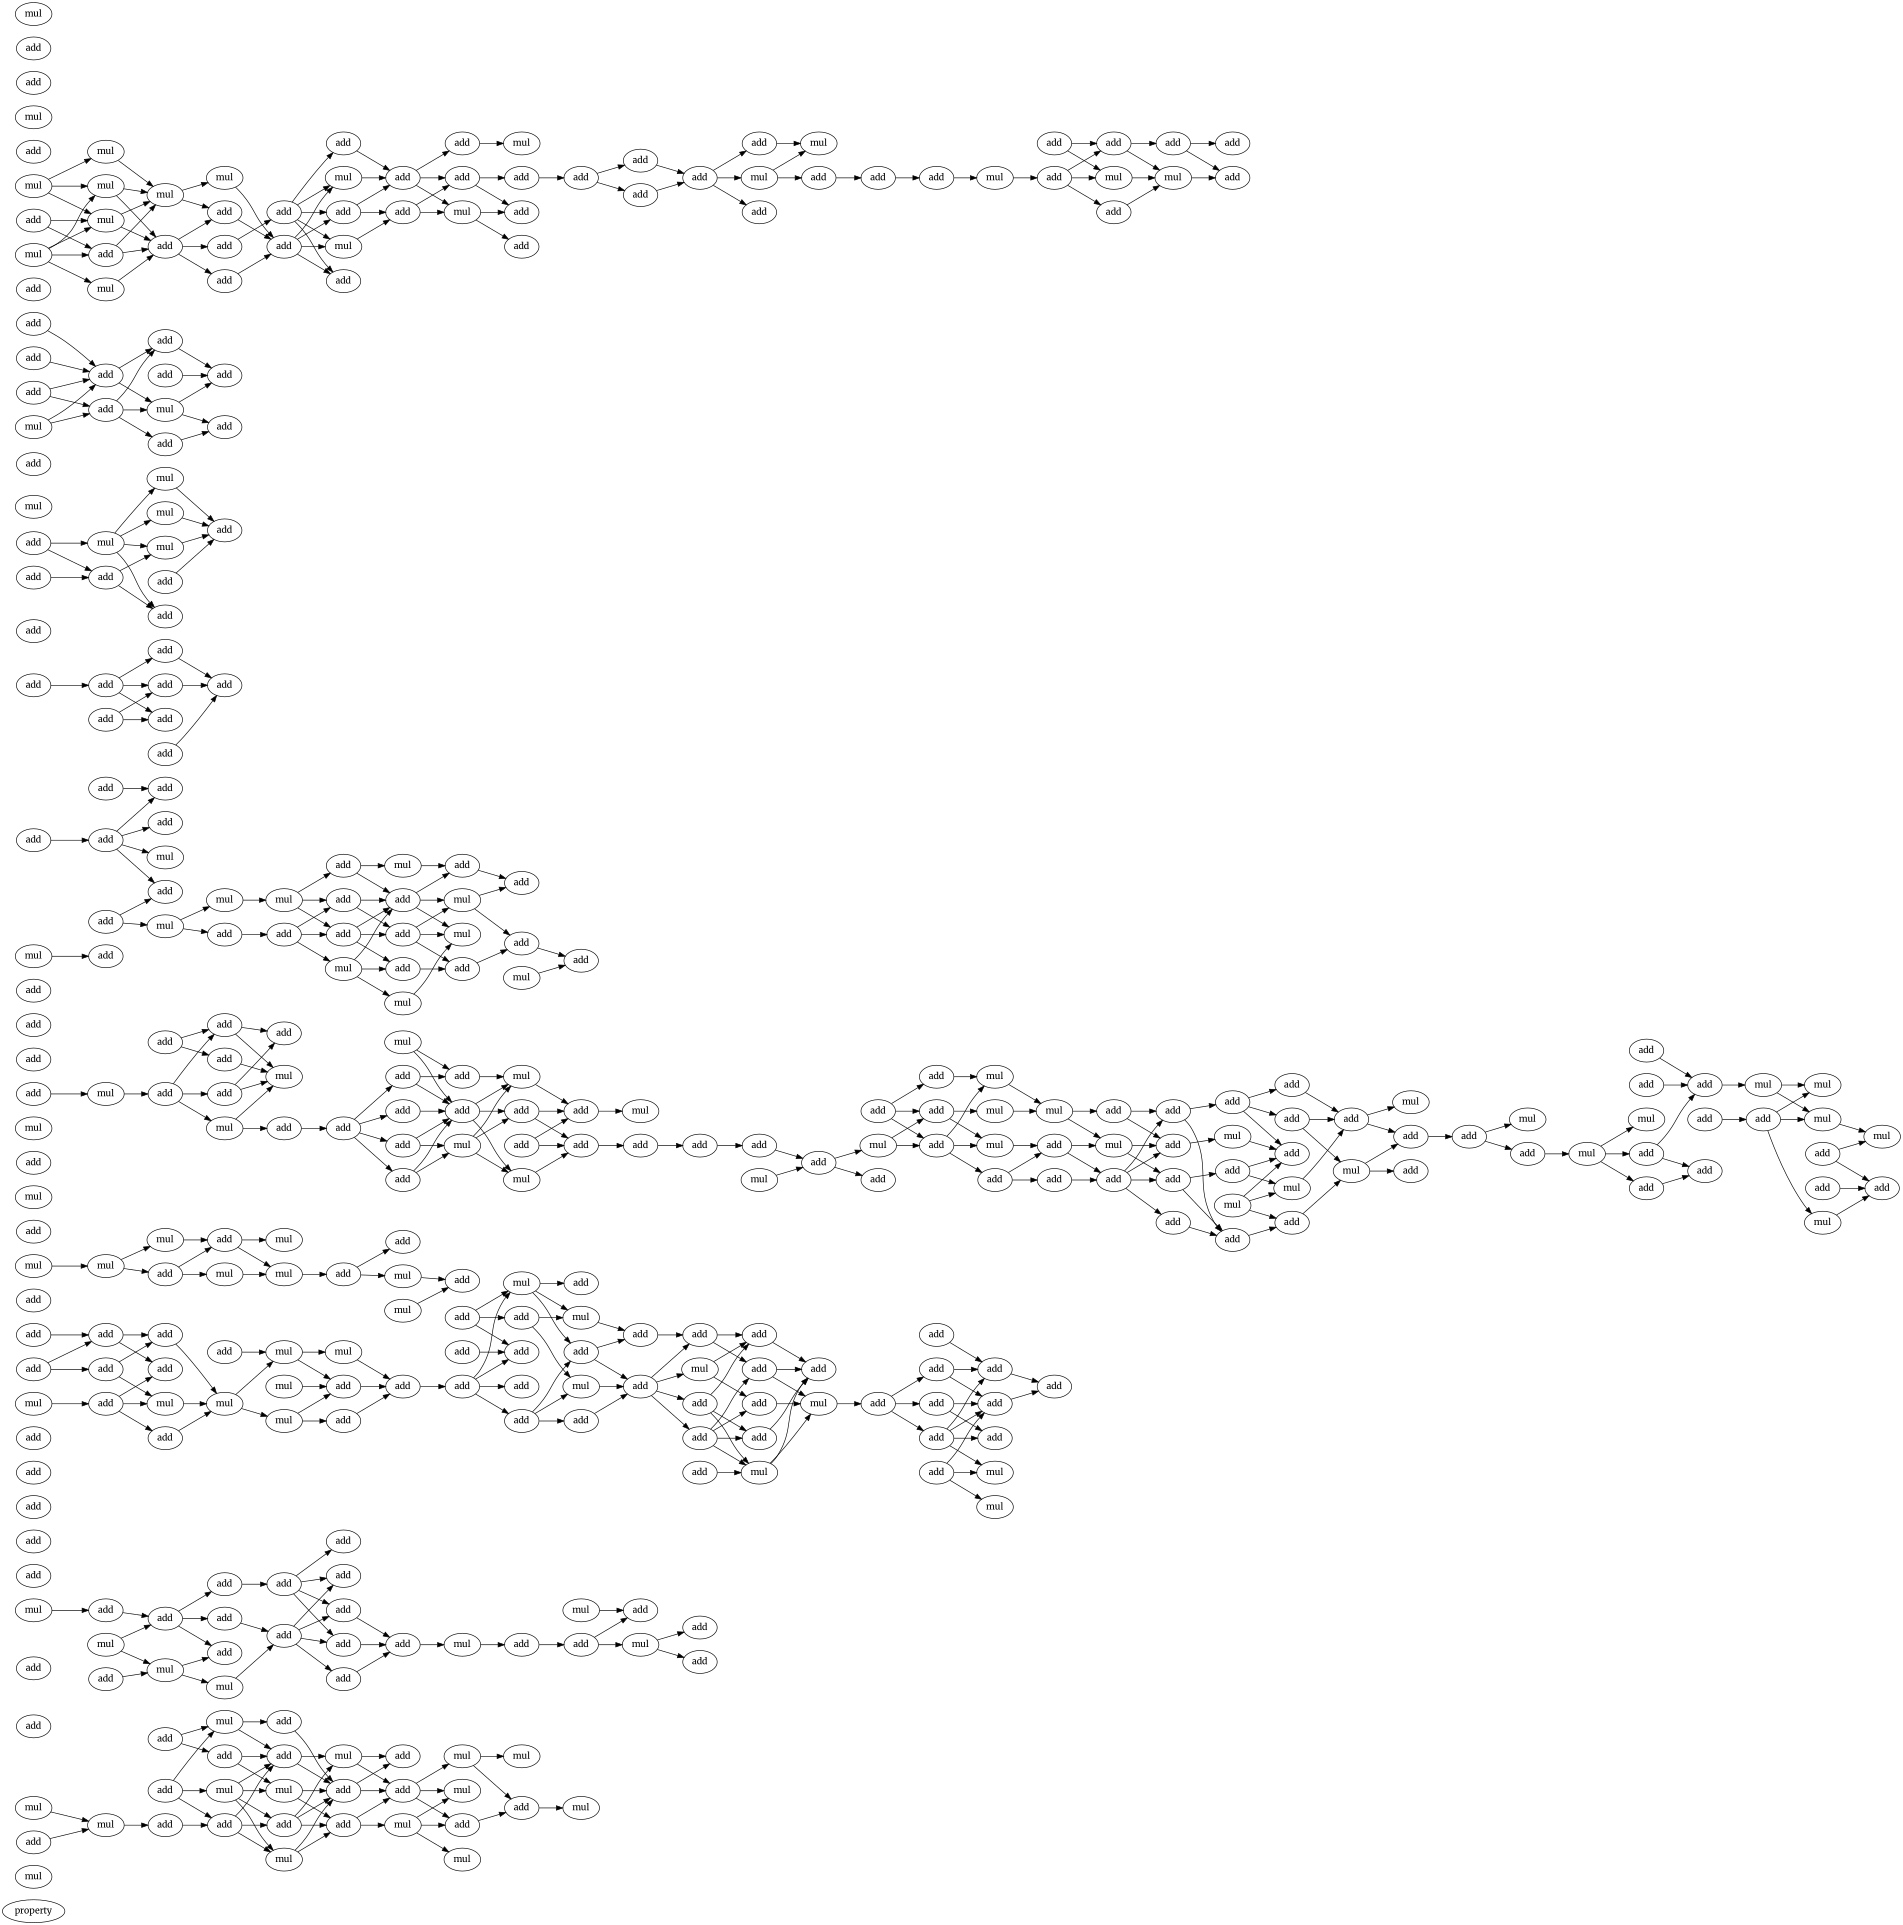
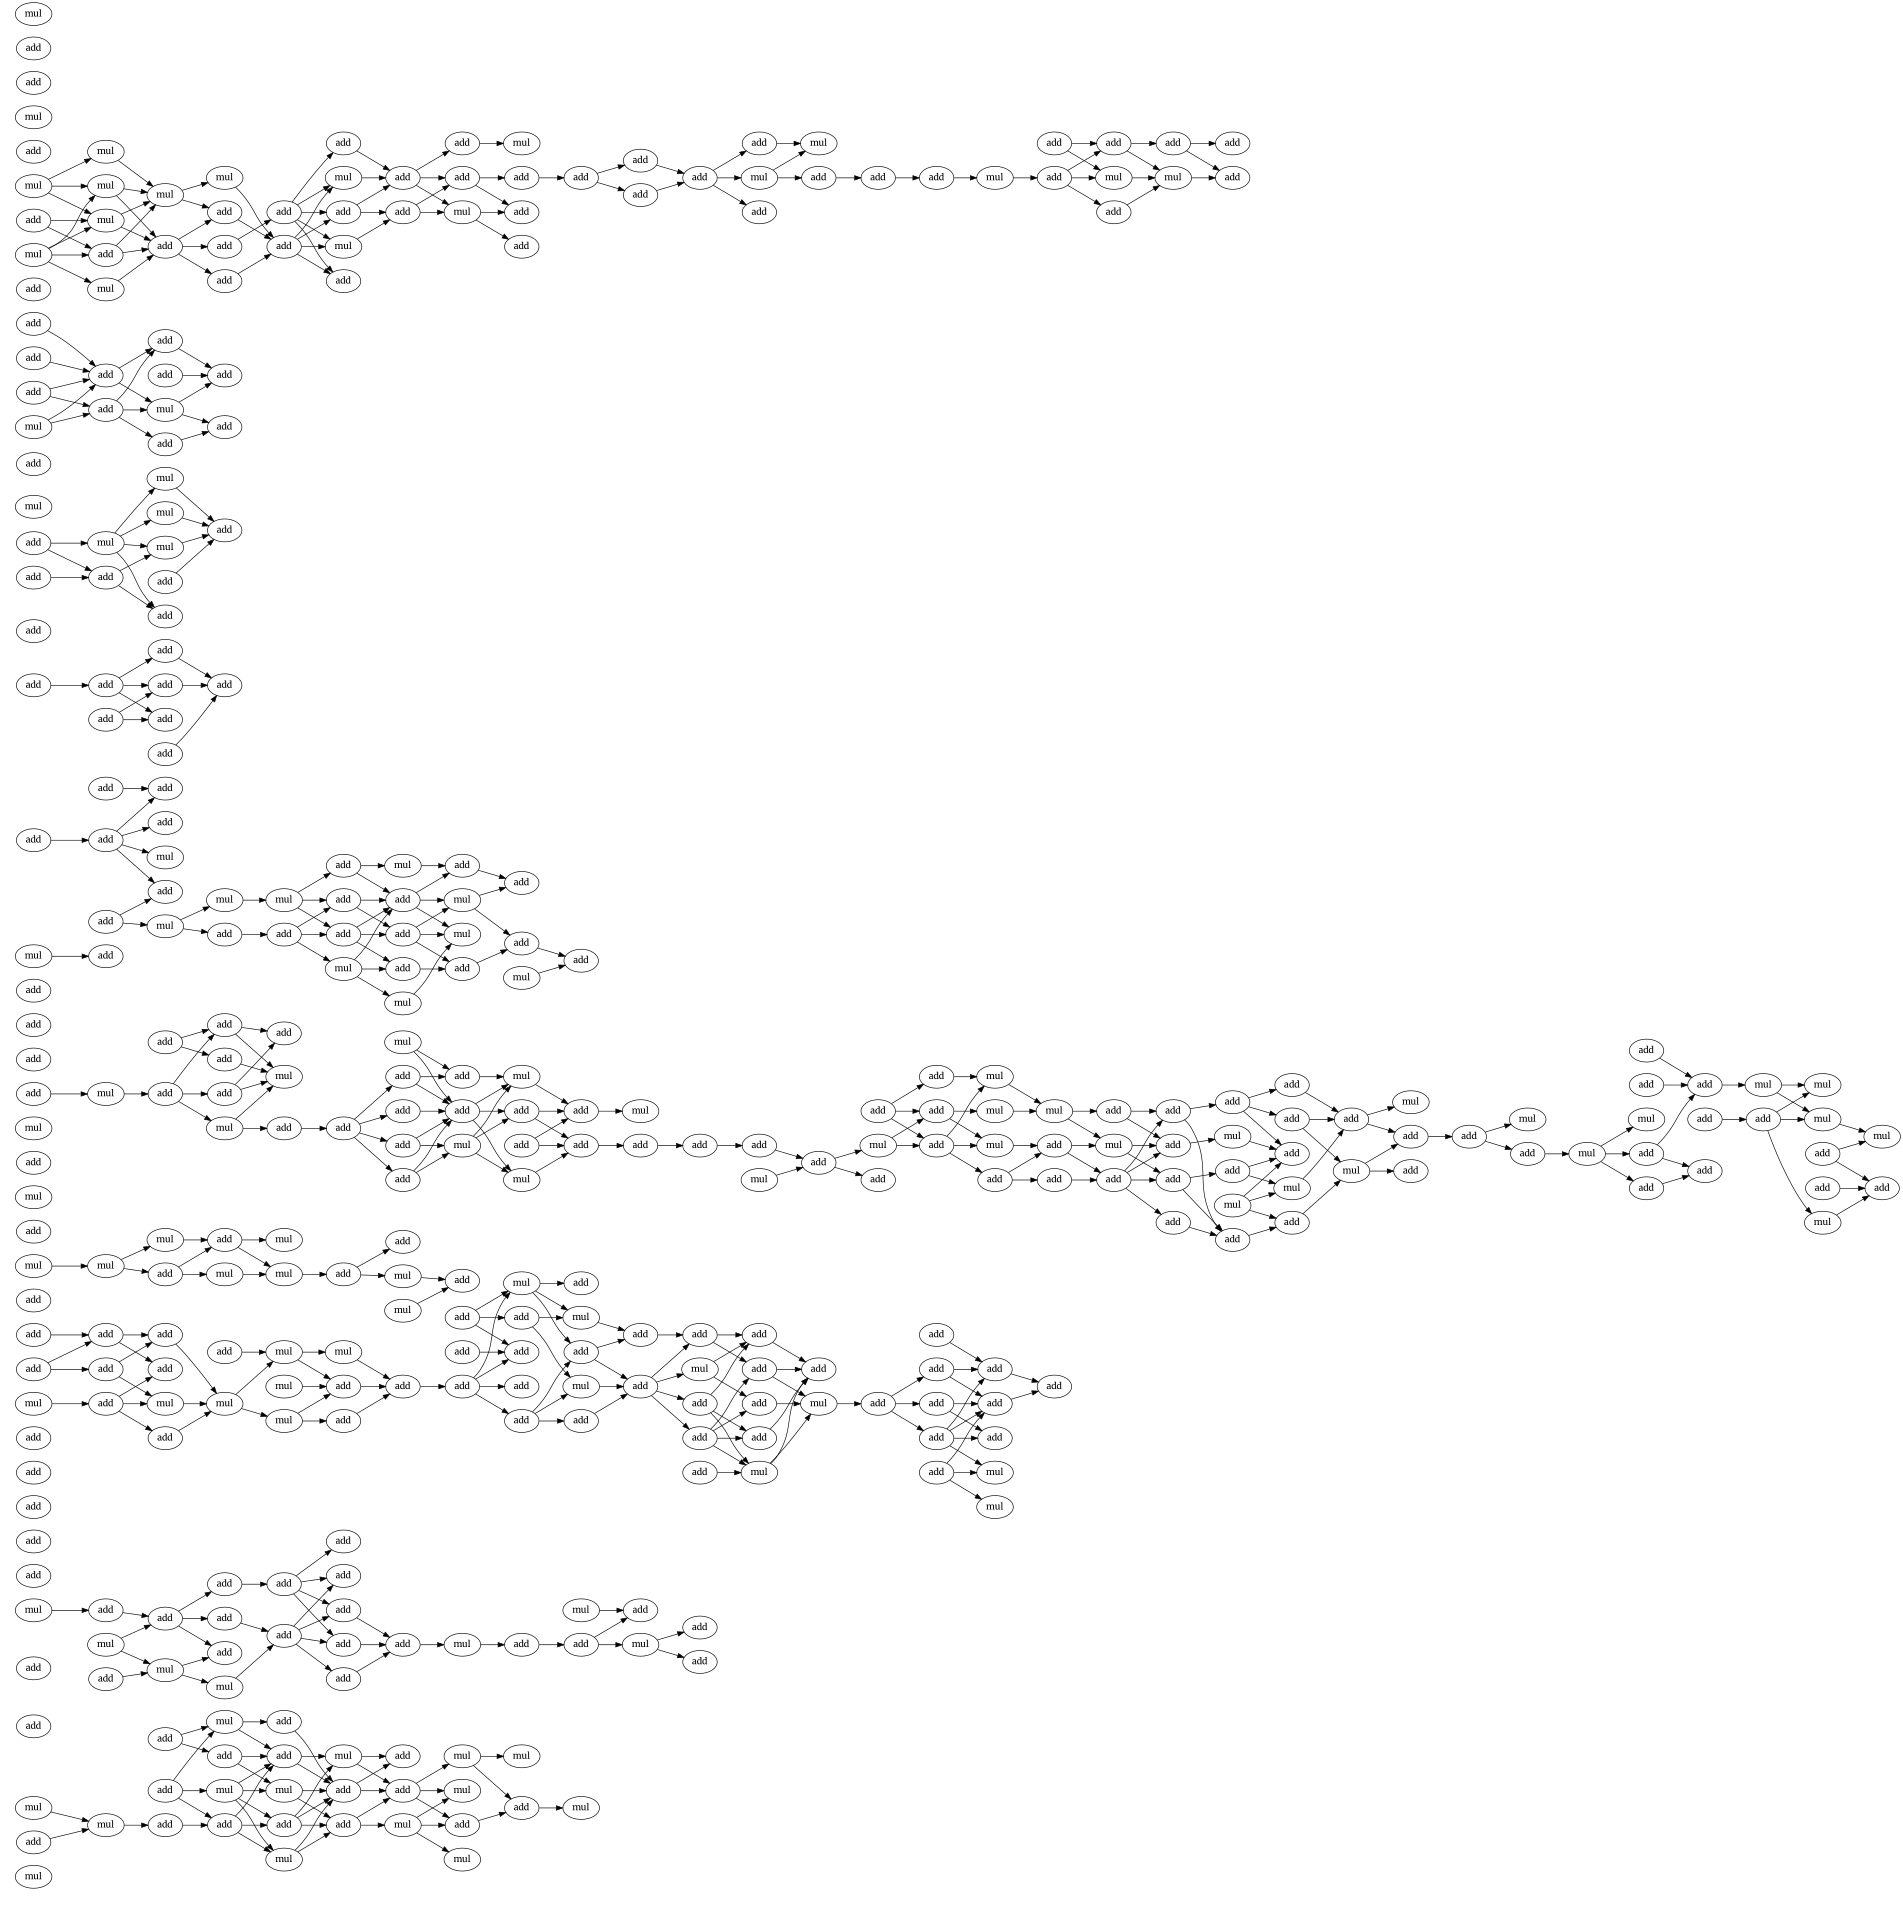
node "property": removed
